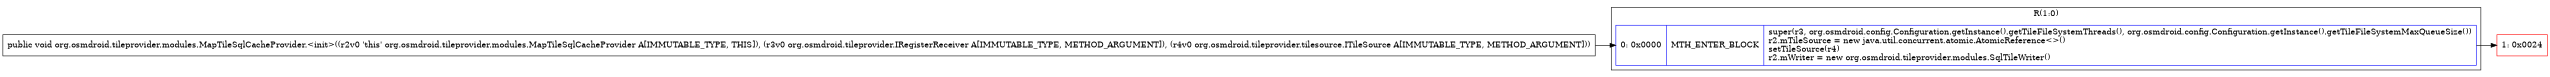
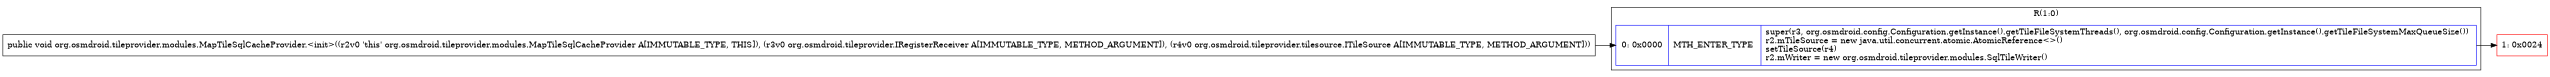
node "0: 0x0000": text "MTH_ENTER_BLOCK" -> "MTH_ENTER_TYPE"
